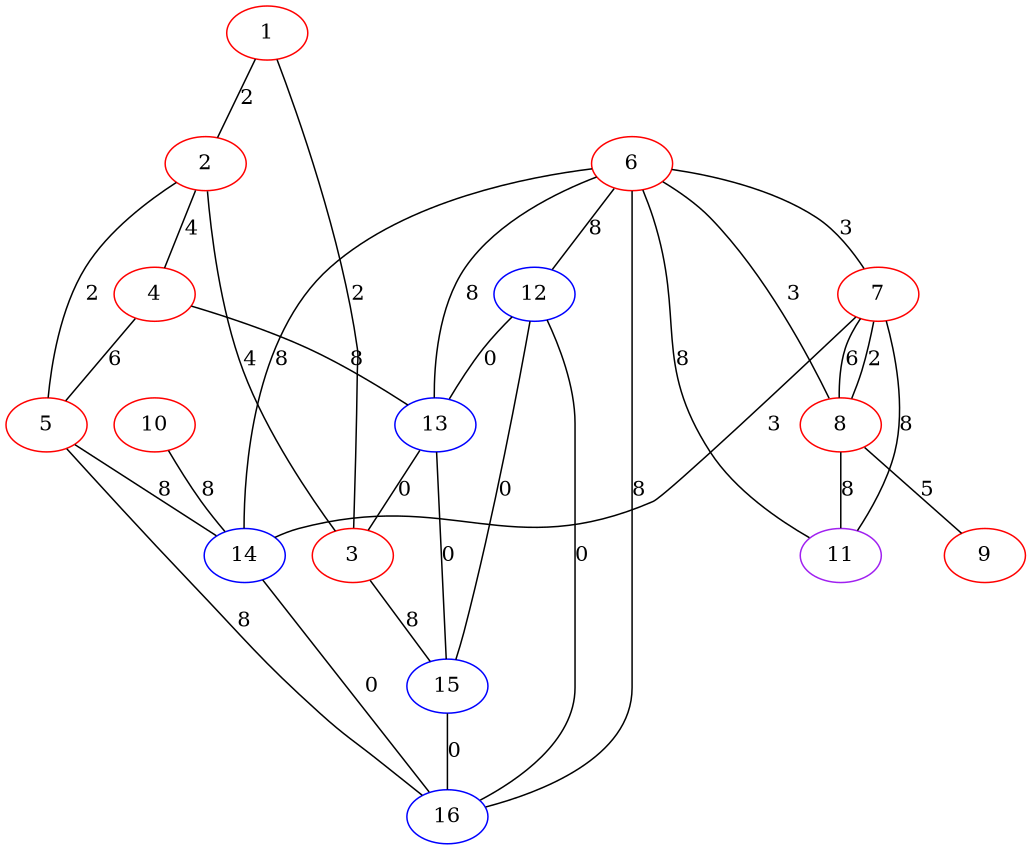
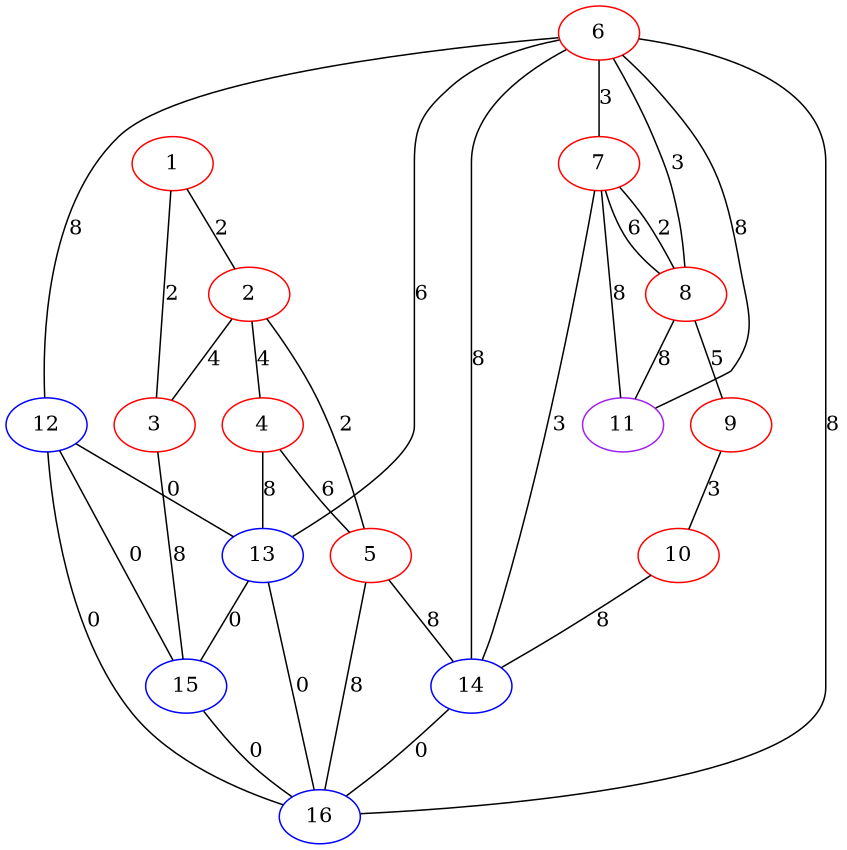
edge "6" -- "13": label "8" -> "6"
edge "13" -- "3": now "13" -- "16"
edge "9" -- "10": added, label "3"
